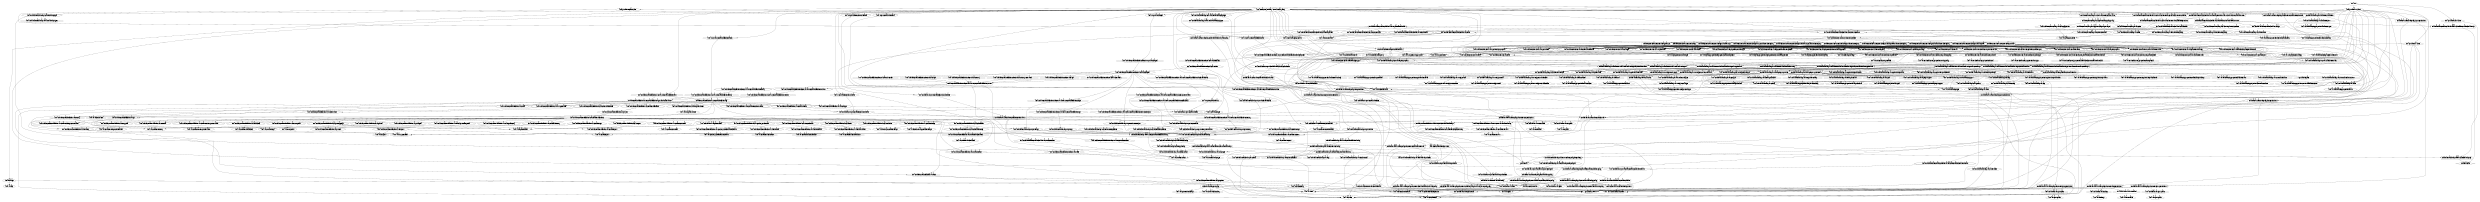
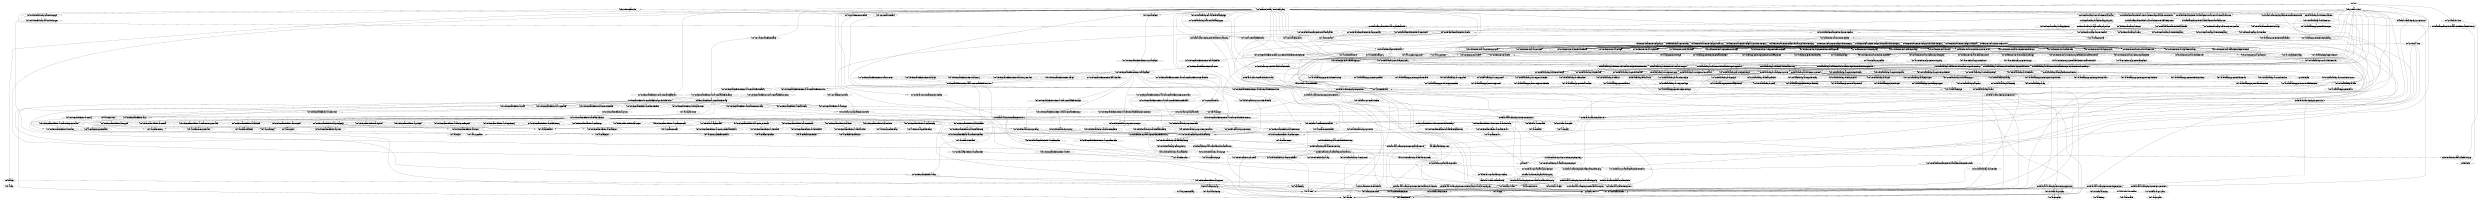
node "module.iam.aws_iam_role.ecs_task_execution_role": label "module.iam.aws_iam_role.ecs_task_execution_role" -> "module.iam.aws_hosts_role.ecs_task_execution_role"
node "module.iam.aws_iam_role.lambda_lookup": label "module.iam.aws_iam_role.lambda_lookup" -> "matcher.iam.aws_iam_role.lambda_lookup"
